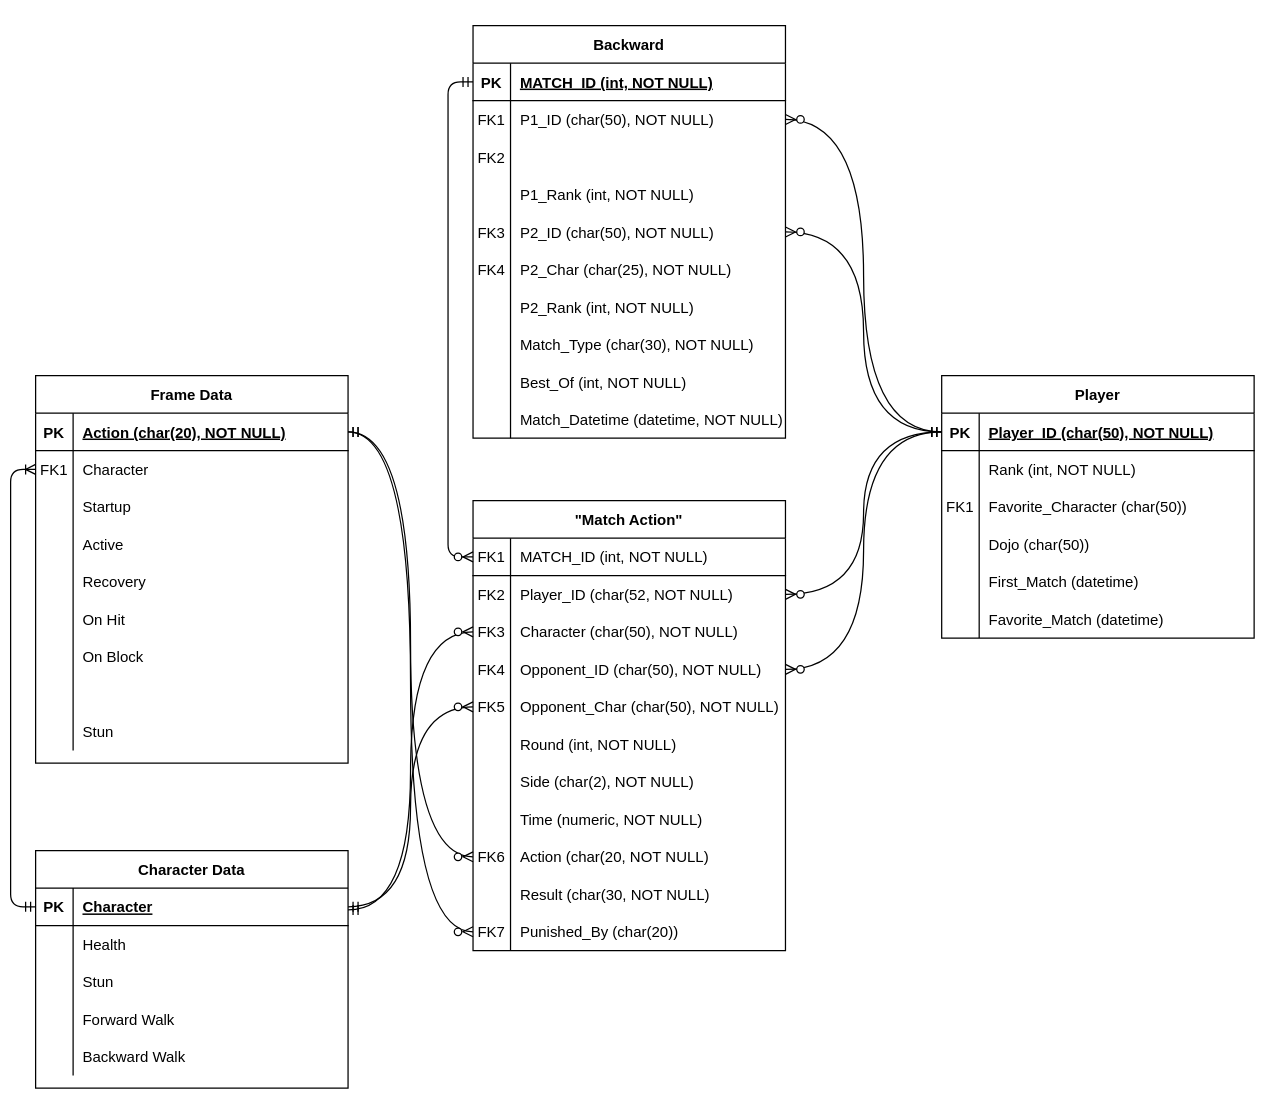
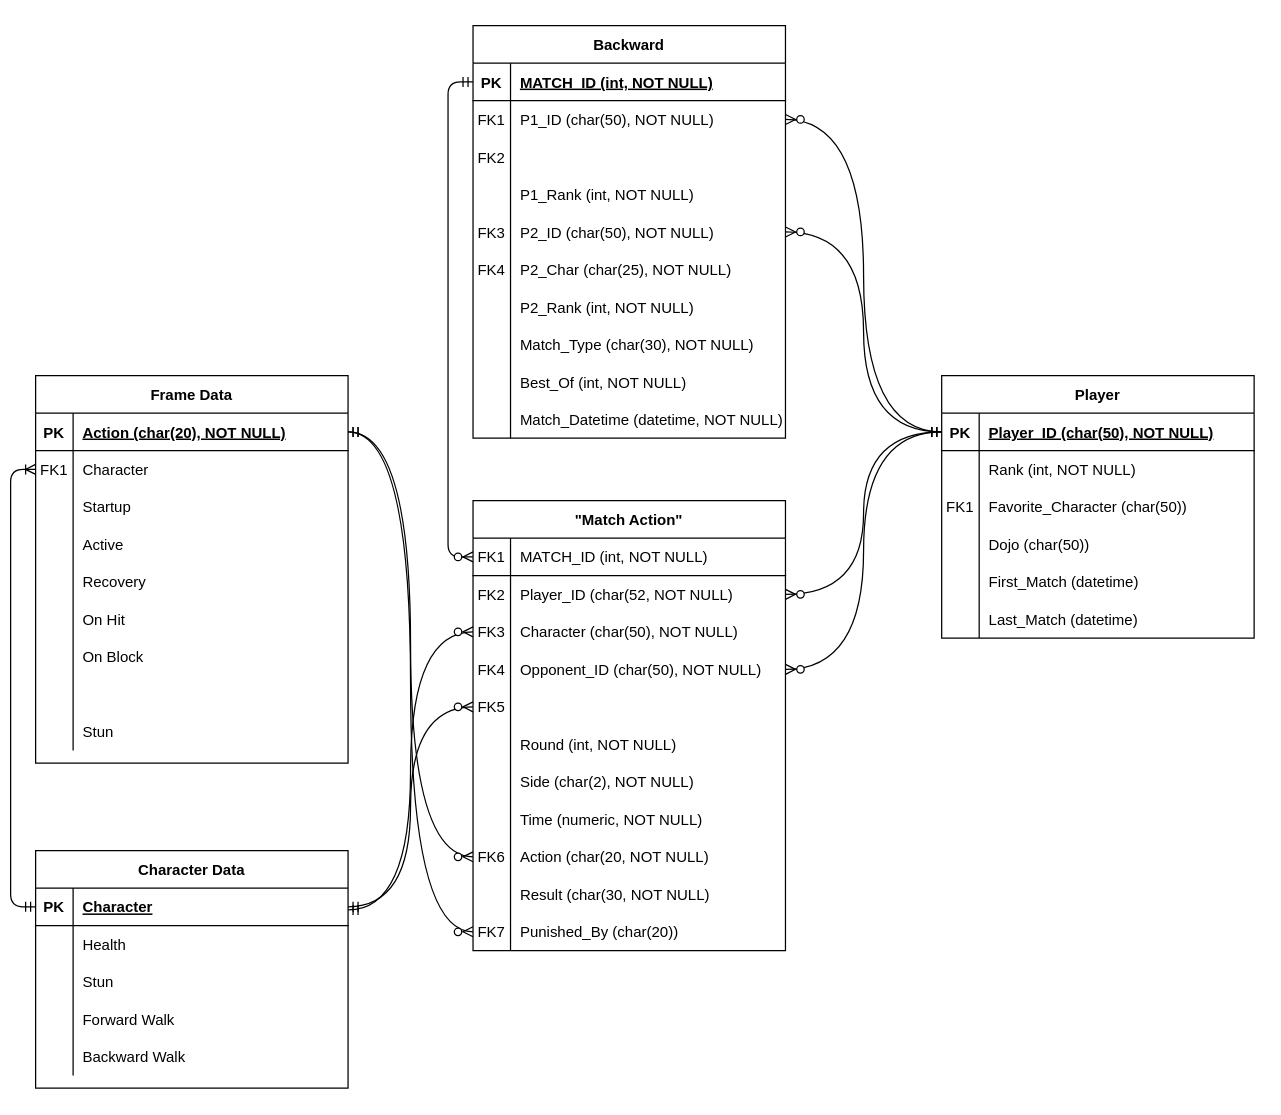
node "Favorite_Match (datetime)": label "Favorite_Match (datetime)" -> "Last_Match (datetime)"
node "Opponent_Char (char(50), NOT NULL)": removed
